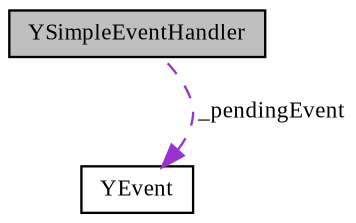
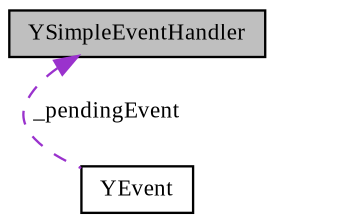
edge "YSimpleEventHandler" -> "YEvent": reversed
